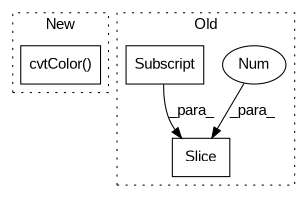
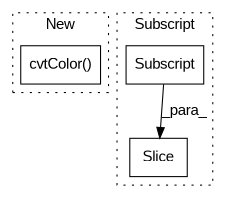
cluster "Old": label "Old" -> "Subscript"
node "Num": removed
